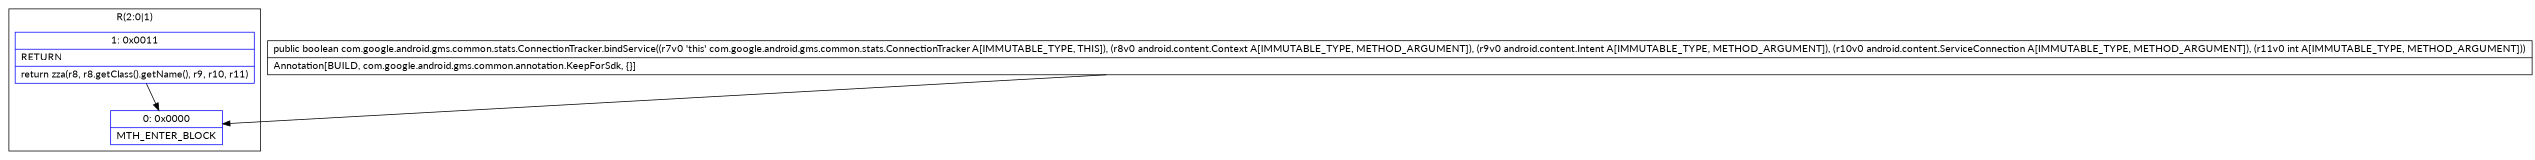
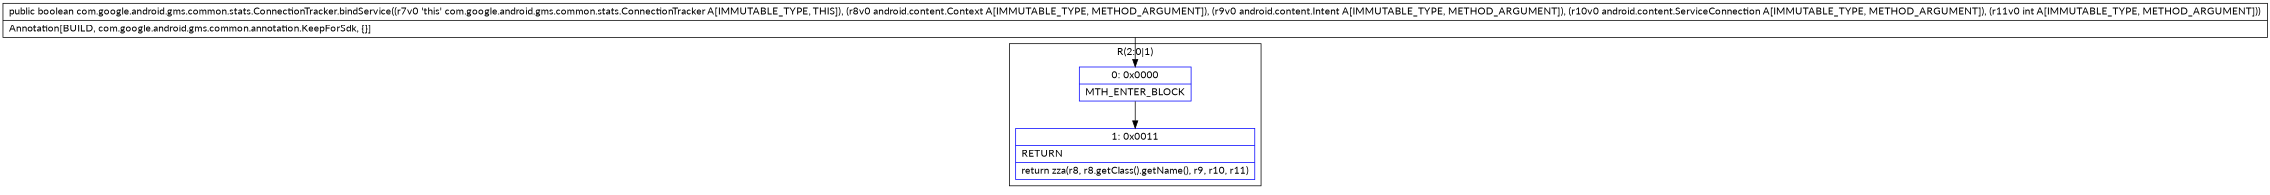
edge "1: 0x0011" -> "0: 0x0000": reversed
